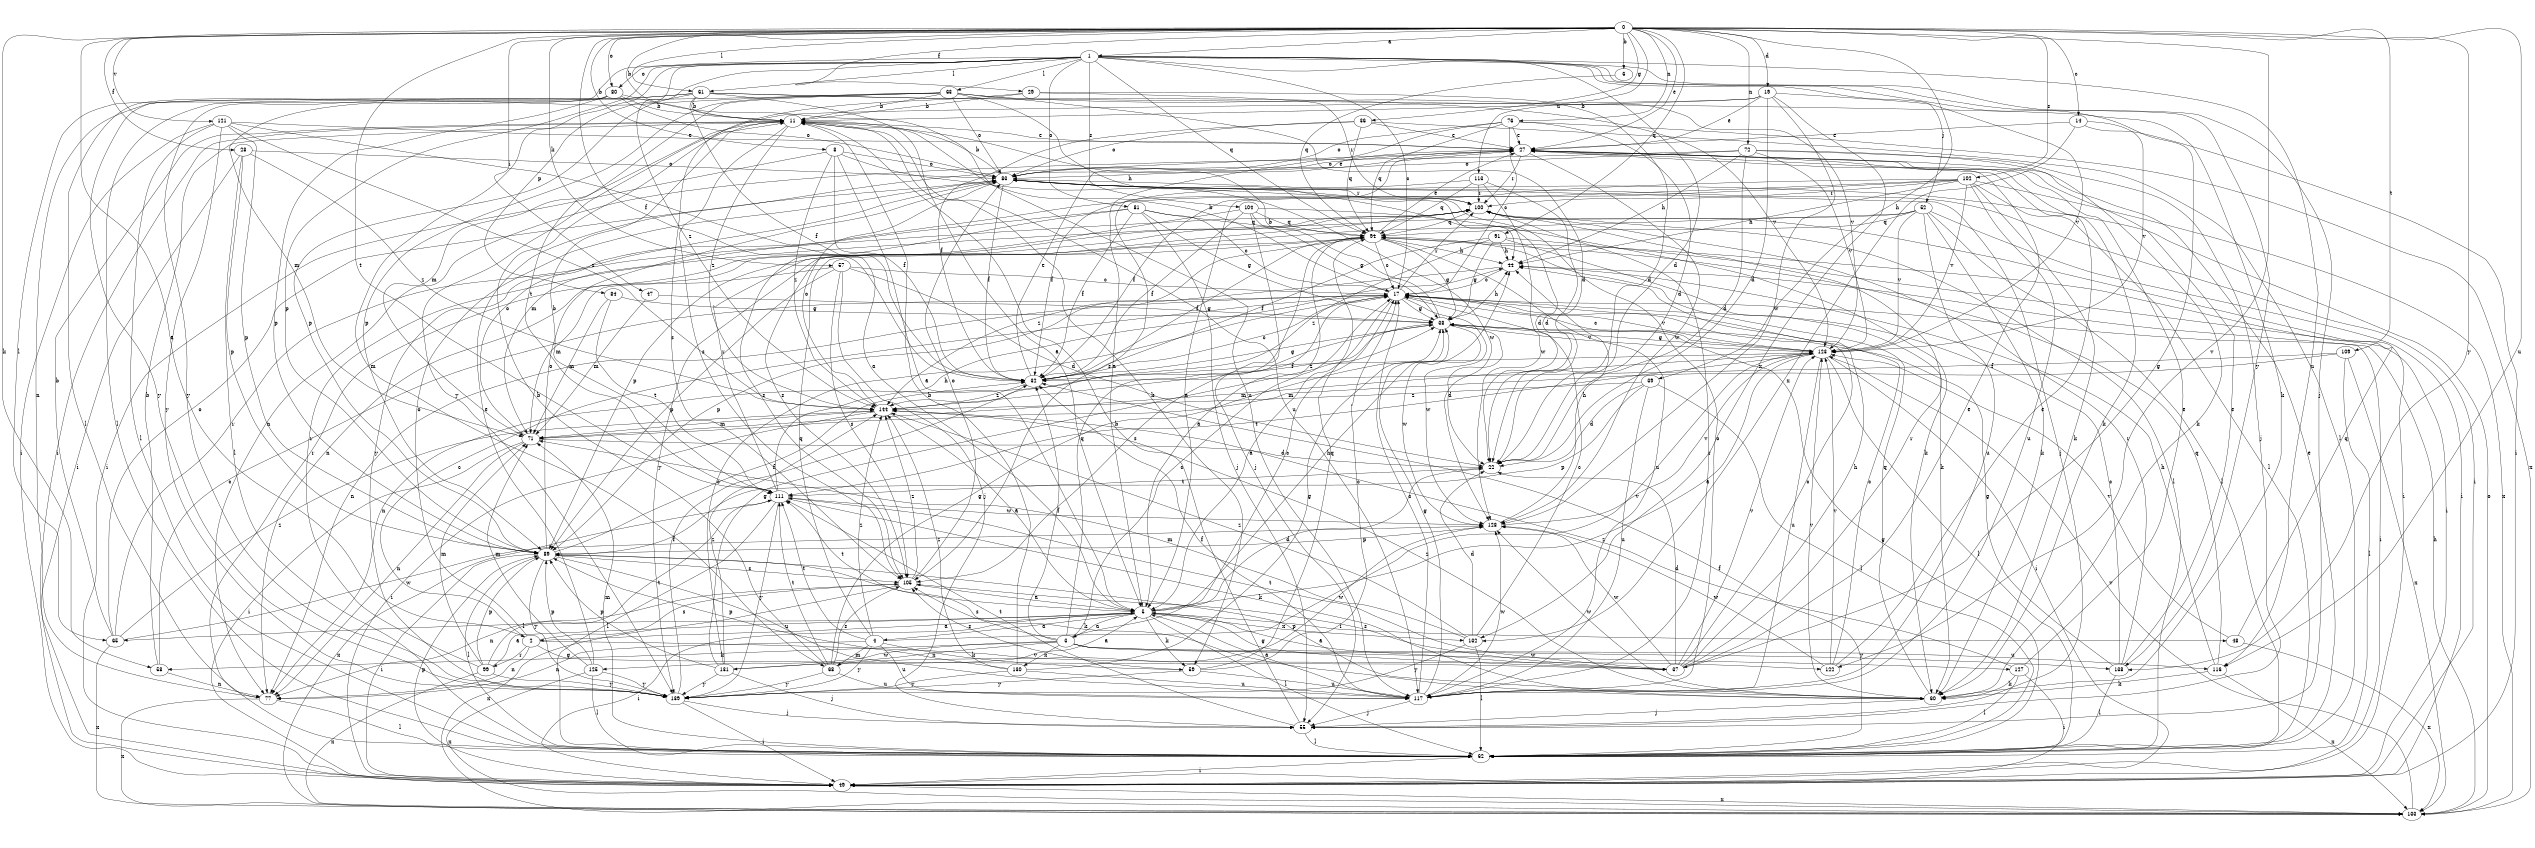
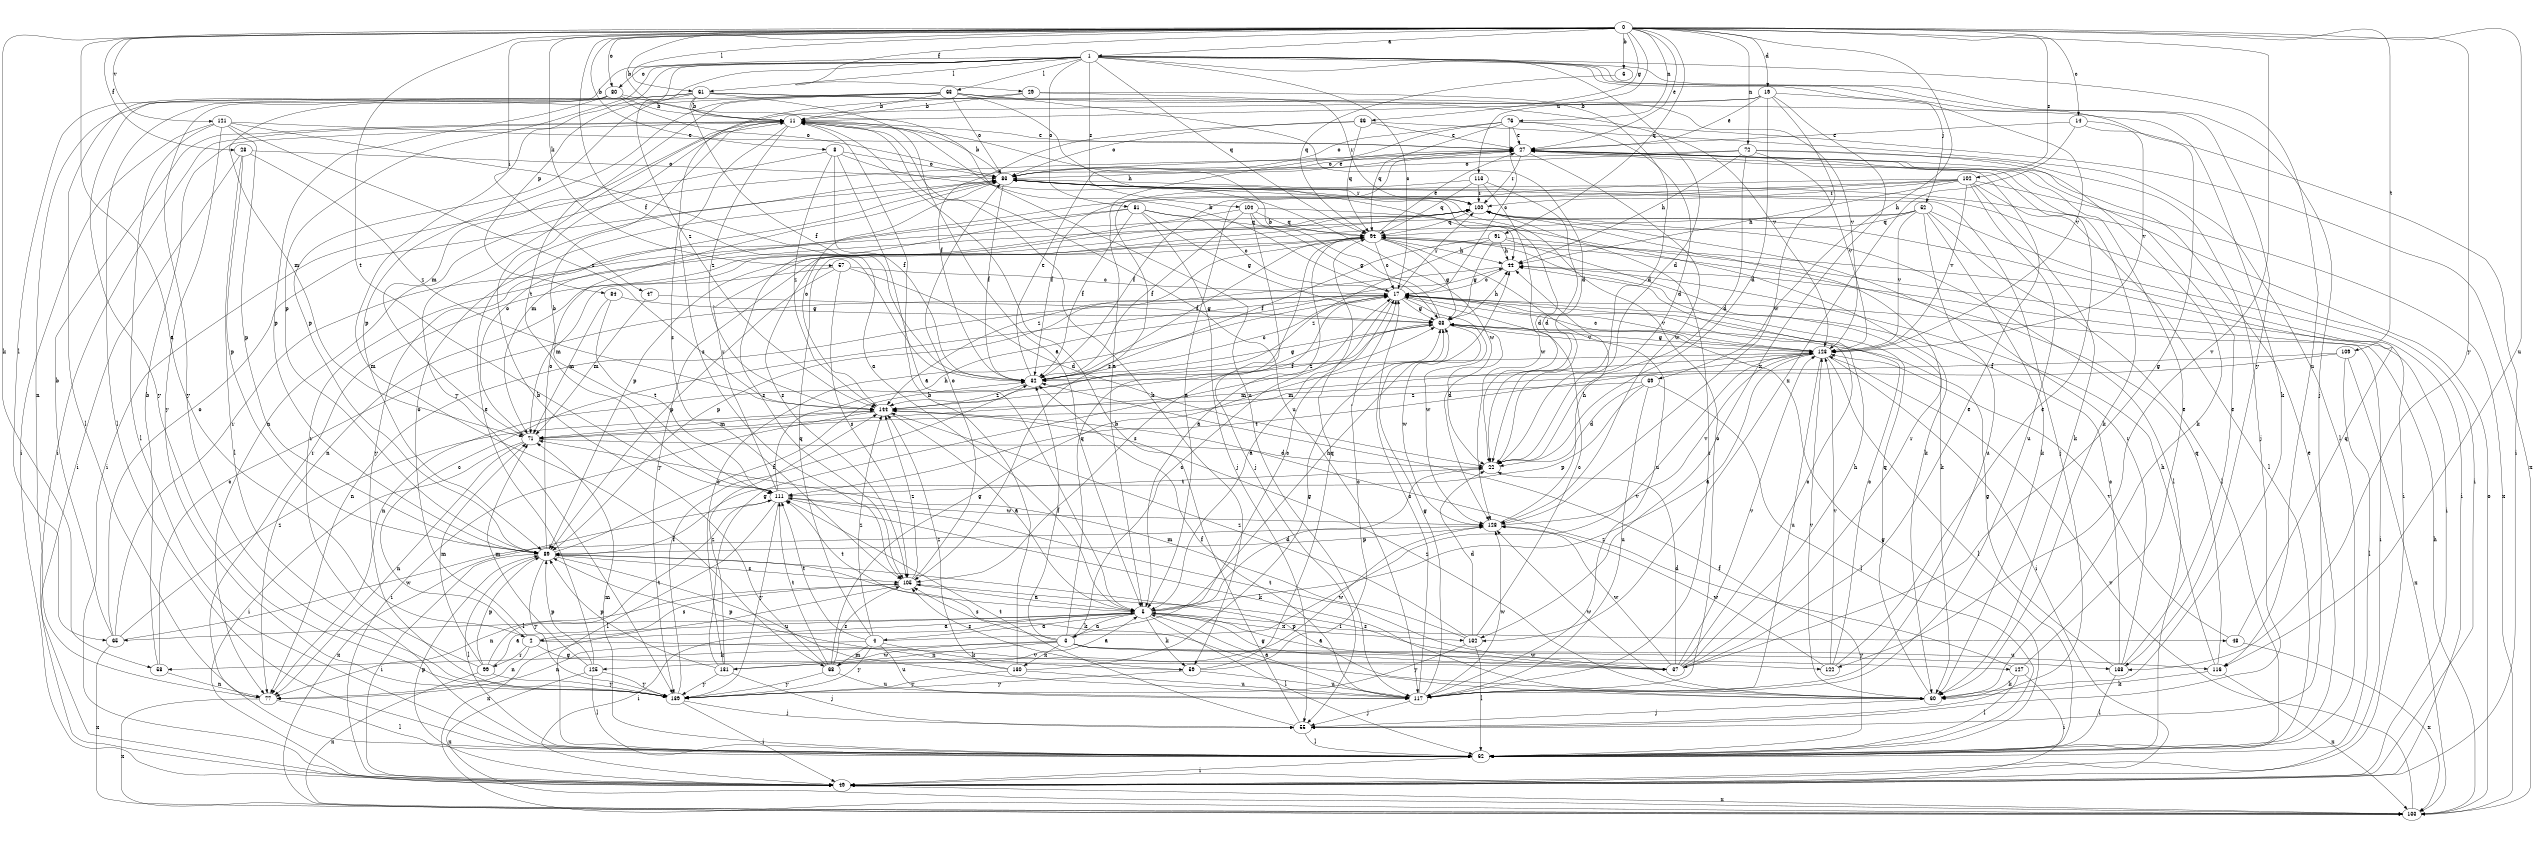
edge "57" -> "55": removed, label "j"
